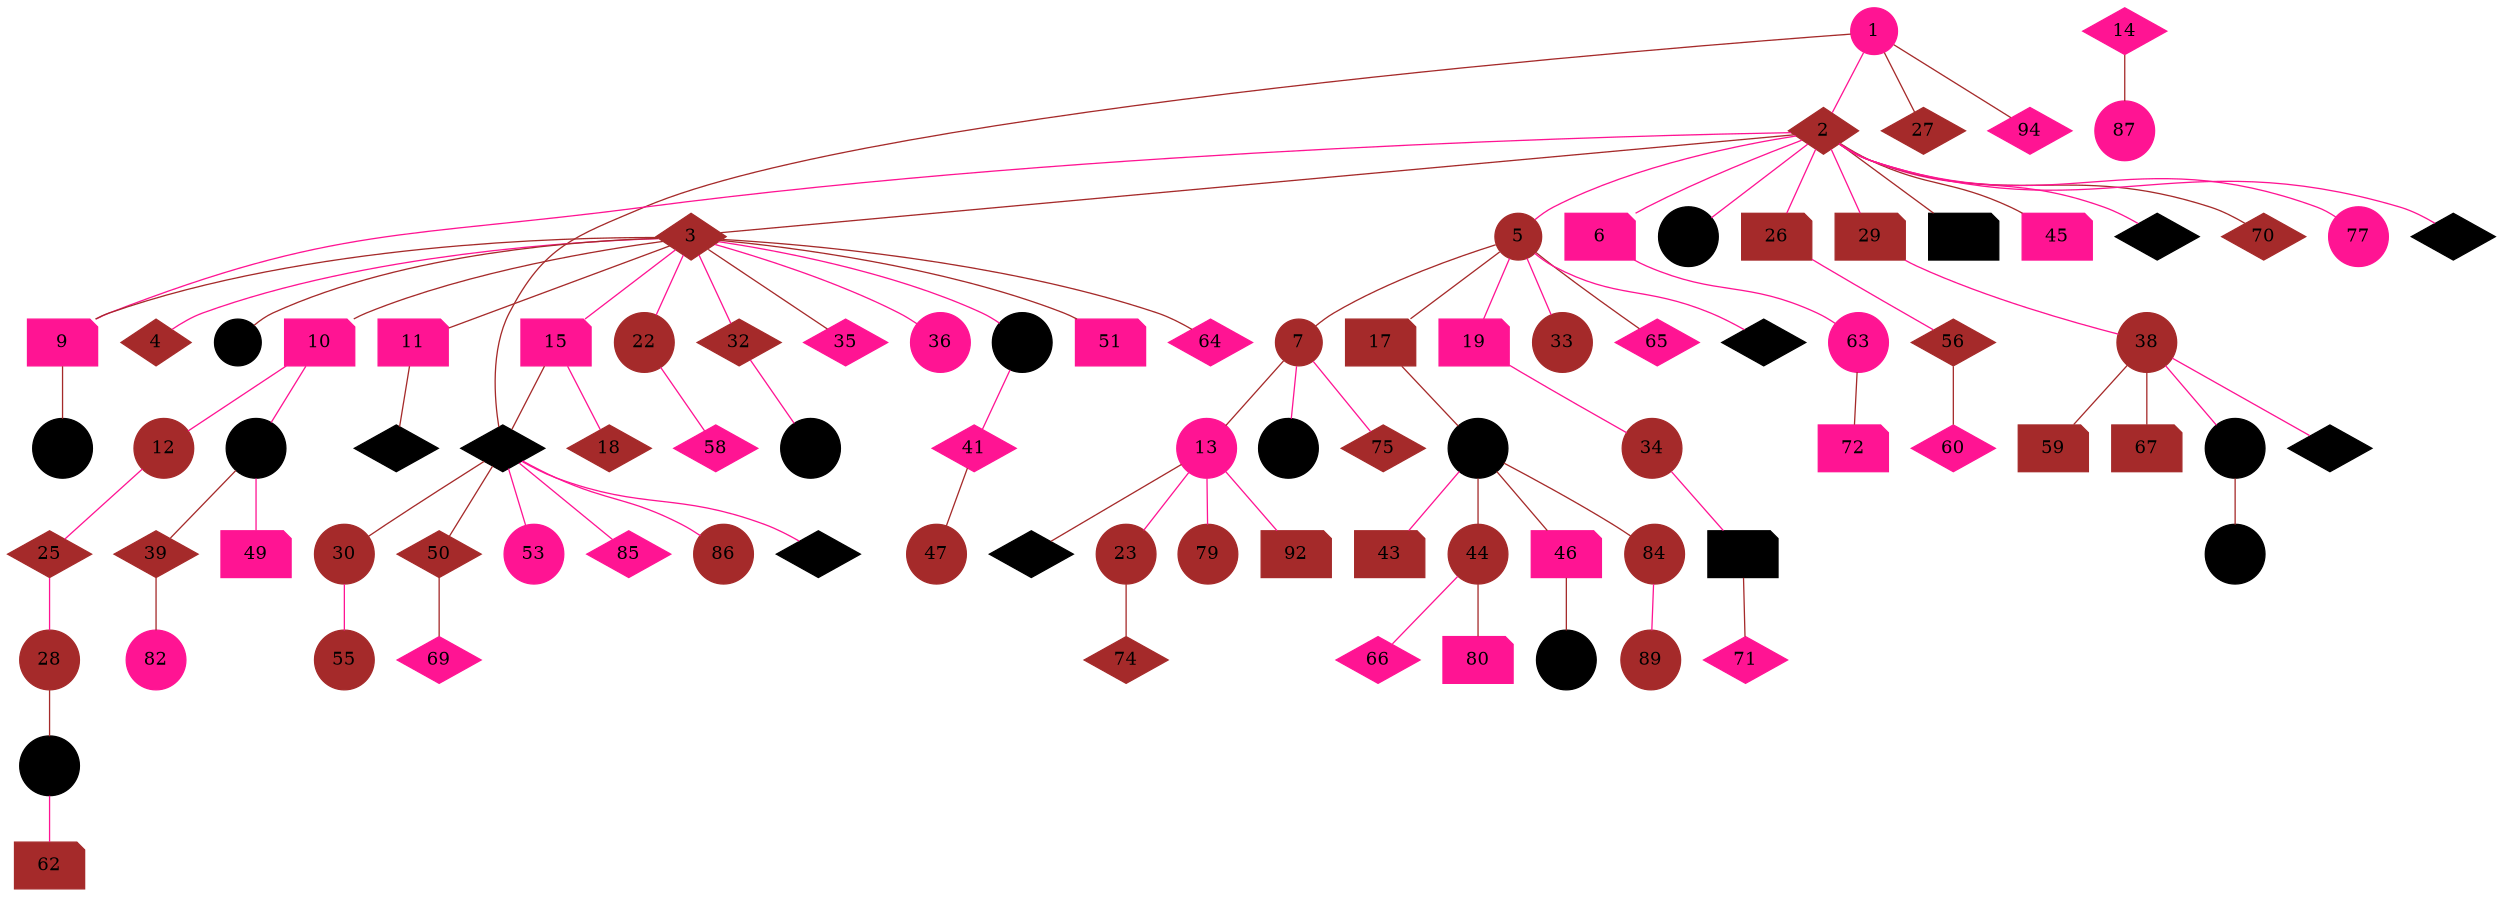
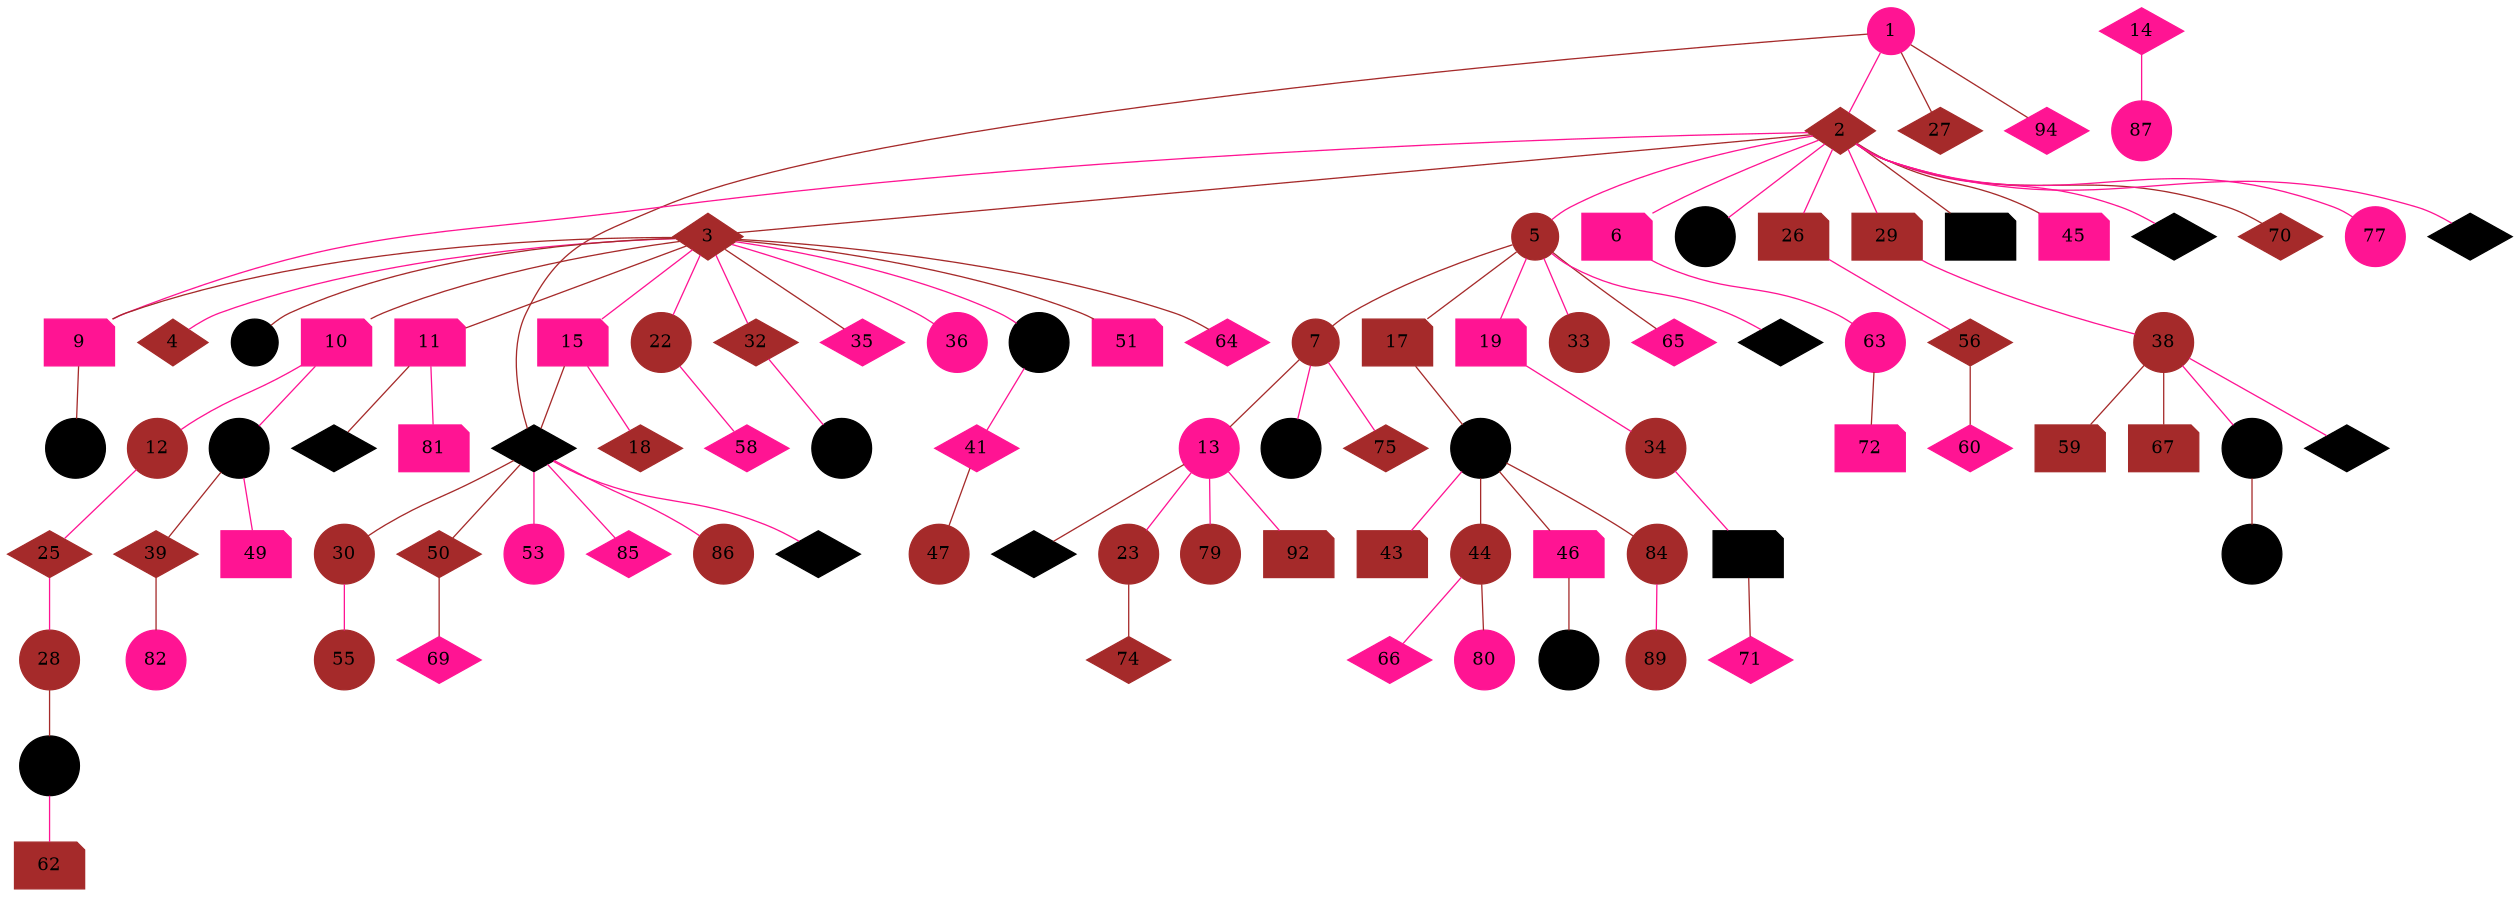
edge "14" -- "87": color brown -> deeppink
node "81": added
node "80": shape note -> circle
